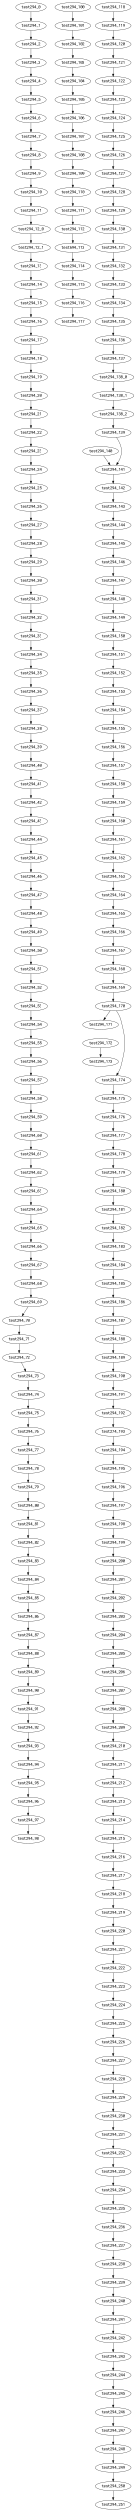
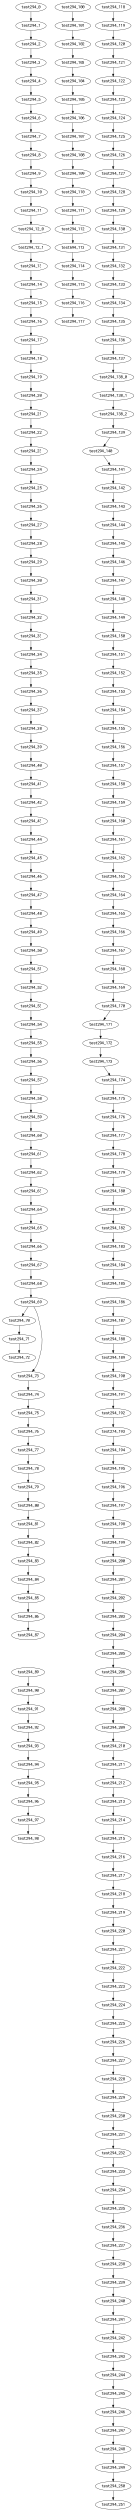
edge "test294_139" -> "test294_141": now "test294_139" -> "test294_140"
edge "test294_171" -> "test294_172": added
edge "test294_170" -> "test294_174": now "test294_173" -> "test294_174"
edge "test294_185" -> "test294_186": removed
edge "test294_72" -> "test294_73": now "test294_69" -> "test294_73"
node "test294_88": removed
